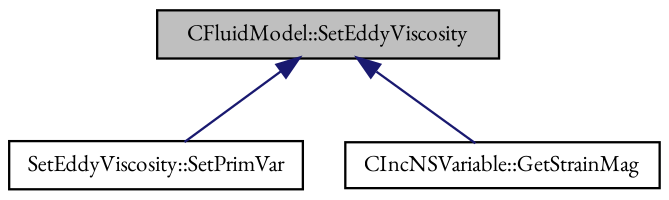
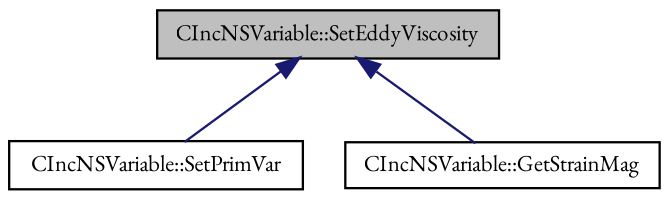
node "CFluidModel::SetEddyViscosity": label "CFluidModel::SetEddyViscosity" -> "CIncNSVariable::SetEddyViscosity"
node "SetEddyViscosity::SetPrimVar": label "SetEddyViscosity::SetPrimVar" -> "CIncNSVariable::SetPrimVar"
